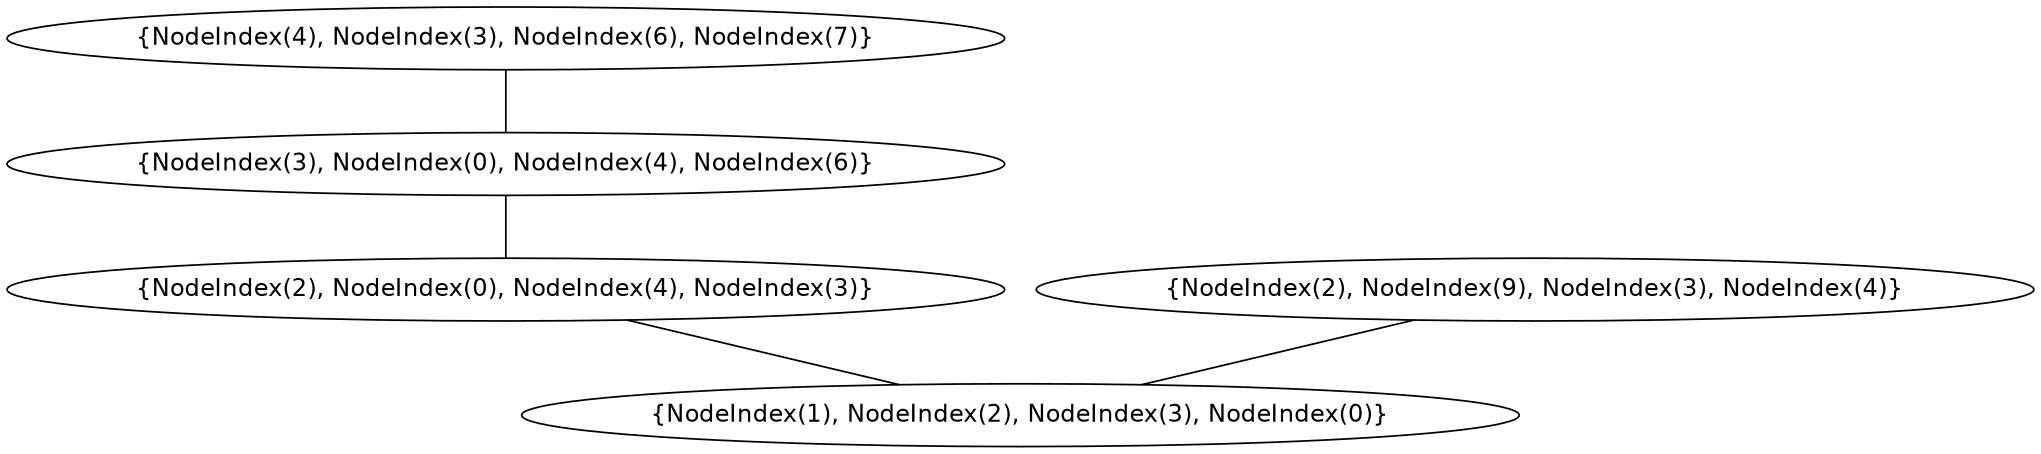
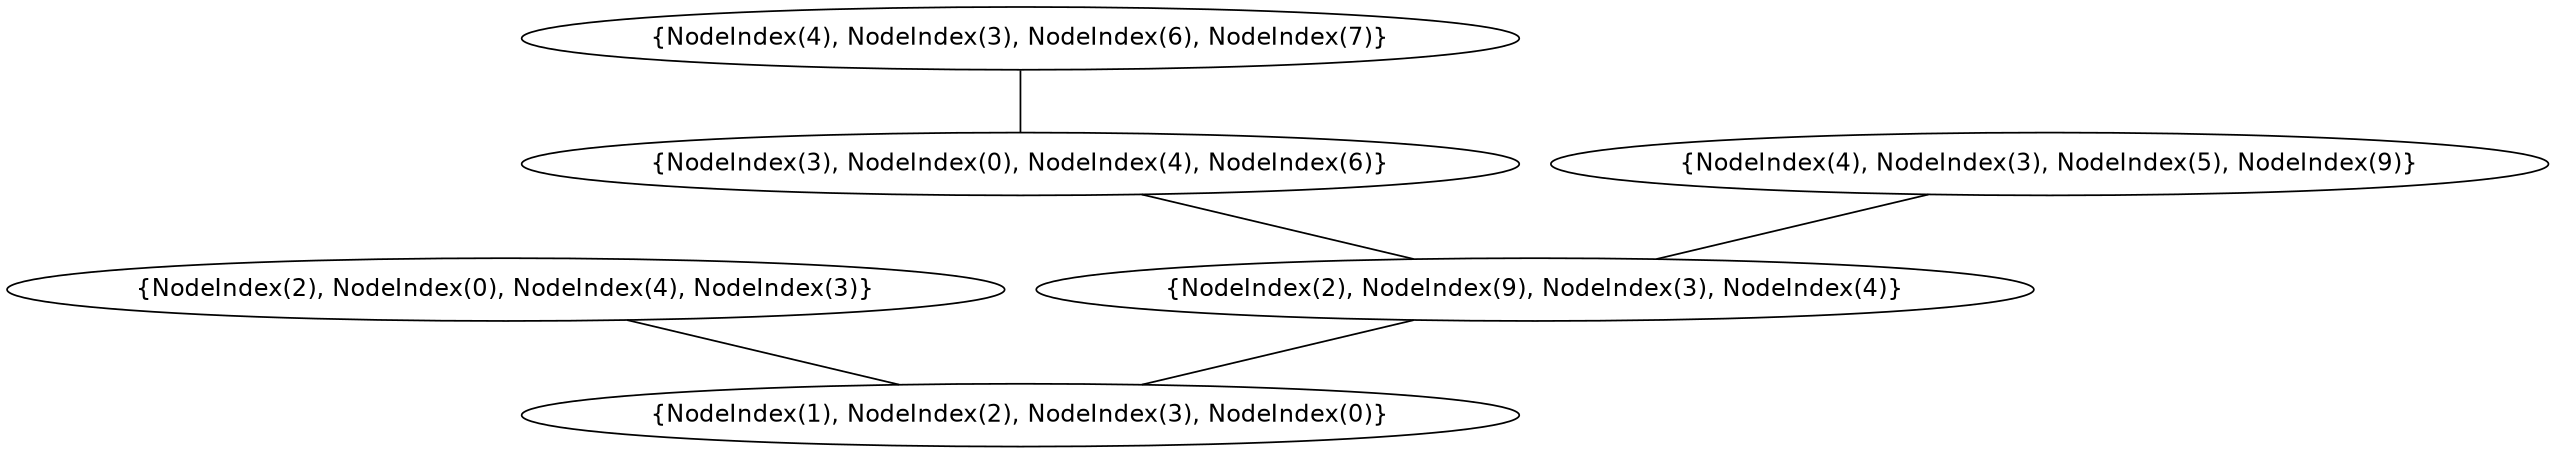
node "{NodeIndex(4), NodeIndex(3), NodeIndex(5), NodeIndex(9)}": added
edge "{NodeIndex(3), NodeIndex(0), NodeIndex(4), NodeIndex(6)}" -- "{NodeIndex(2), NodeIndex(0), NodeIndex(4), NodeIndex(3)}": now "{NodeIndex(3), NodeIndex(0), NodeIndex(4), NodeIndex(6)}" -- "{NodeIndex(2), NodeIndex(9), NodeIndex(3), NodeIndex(4)}"
